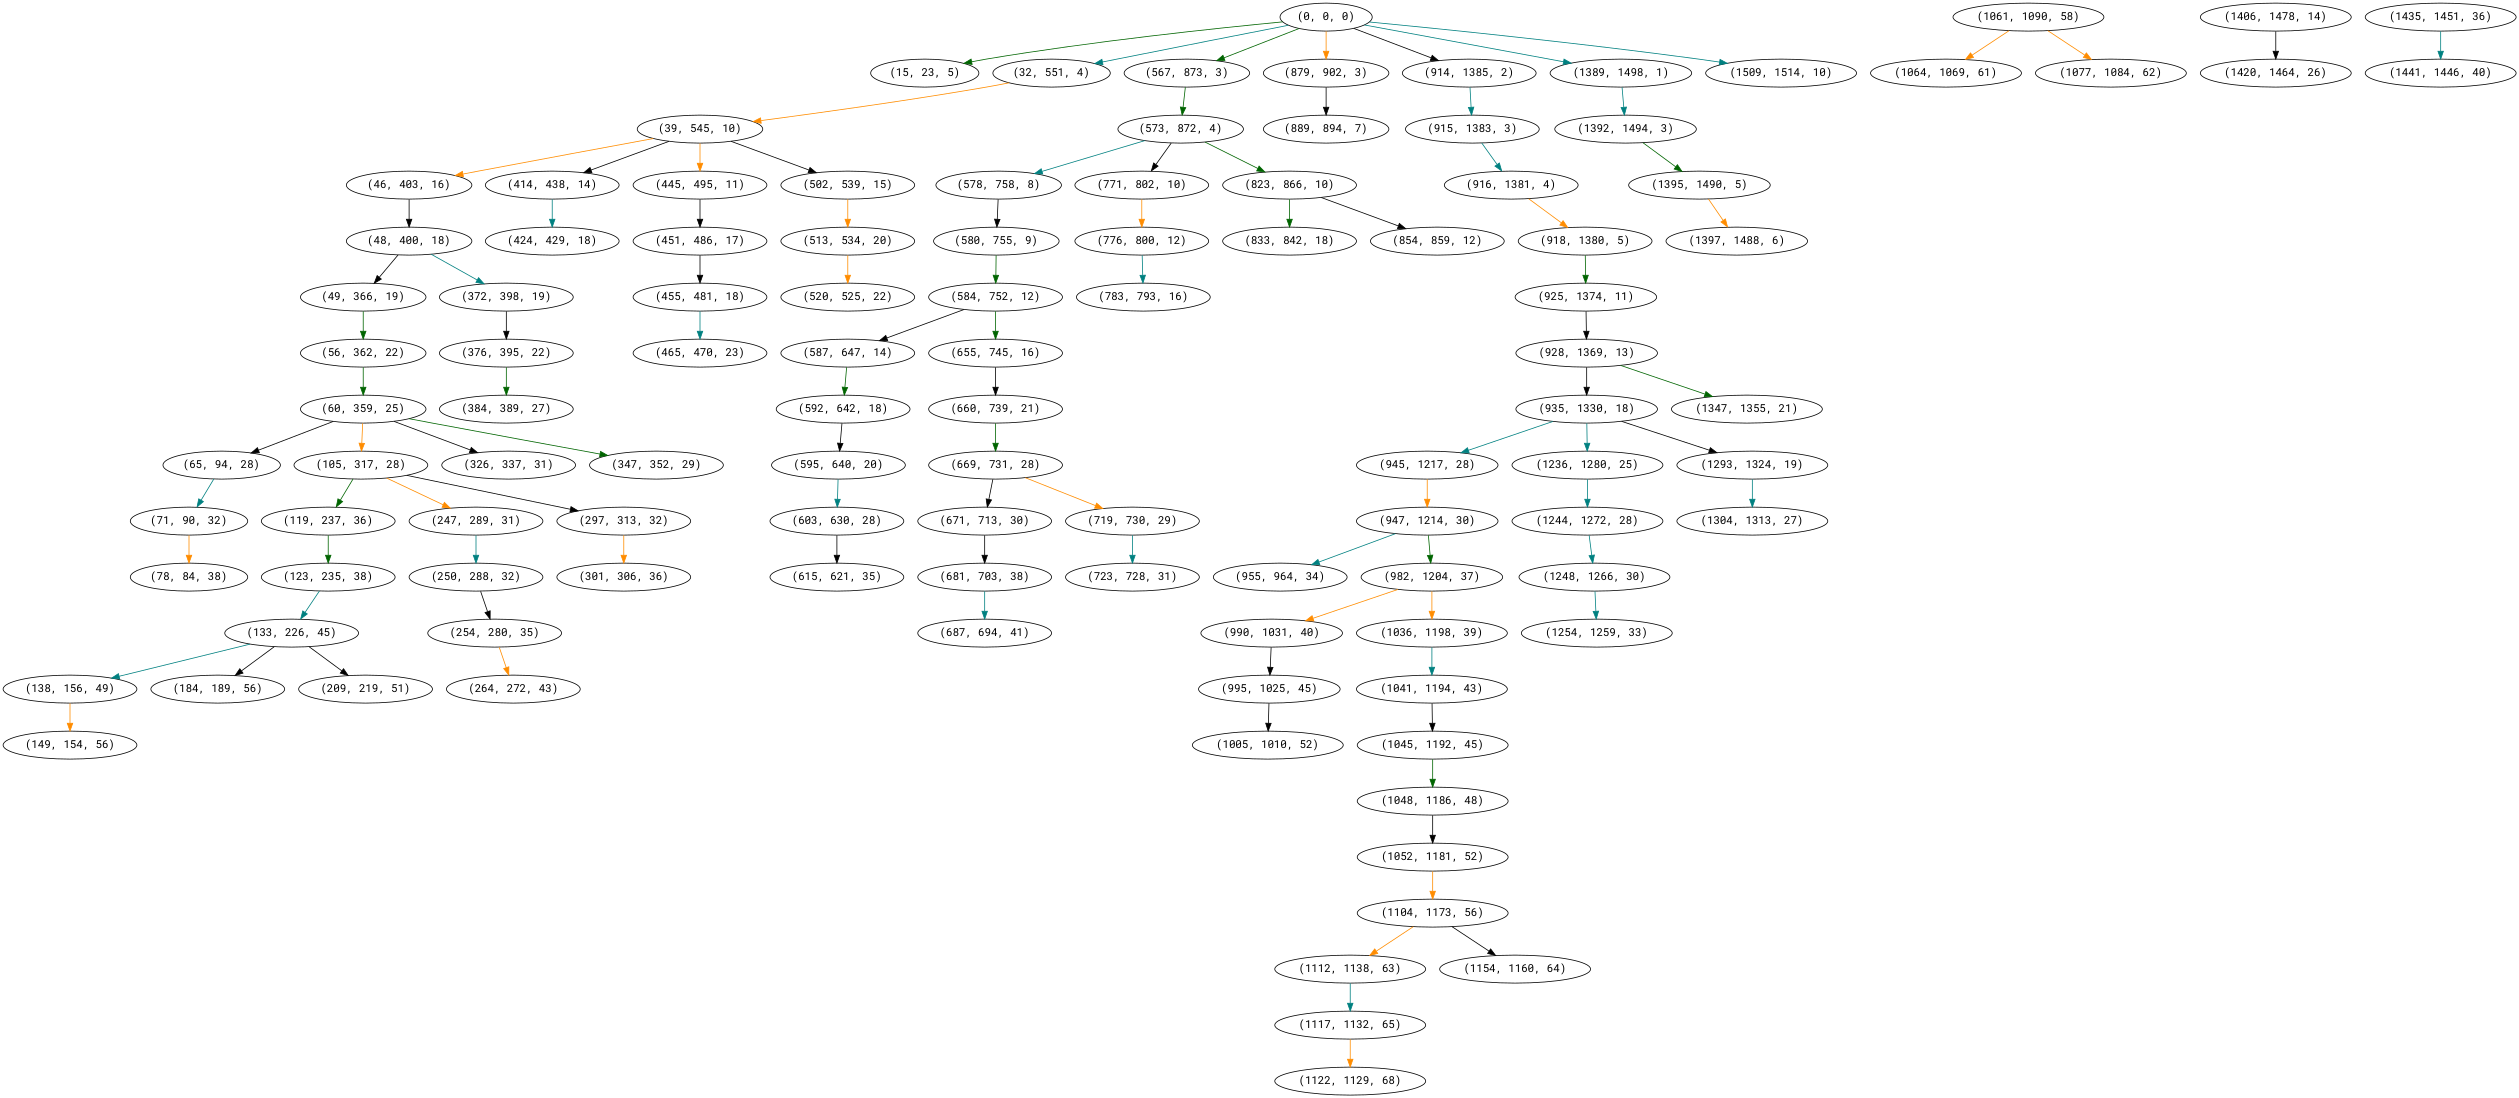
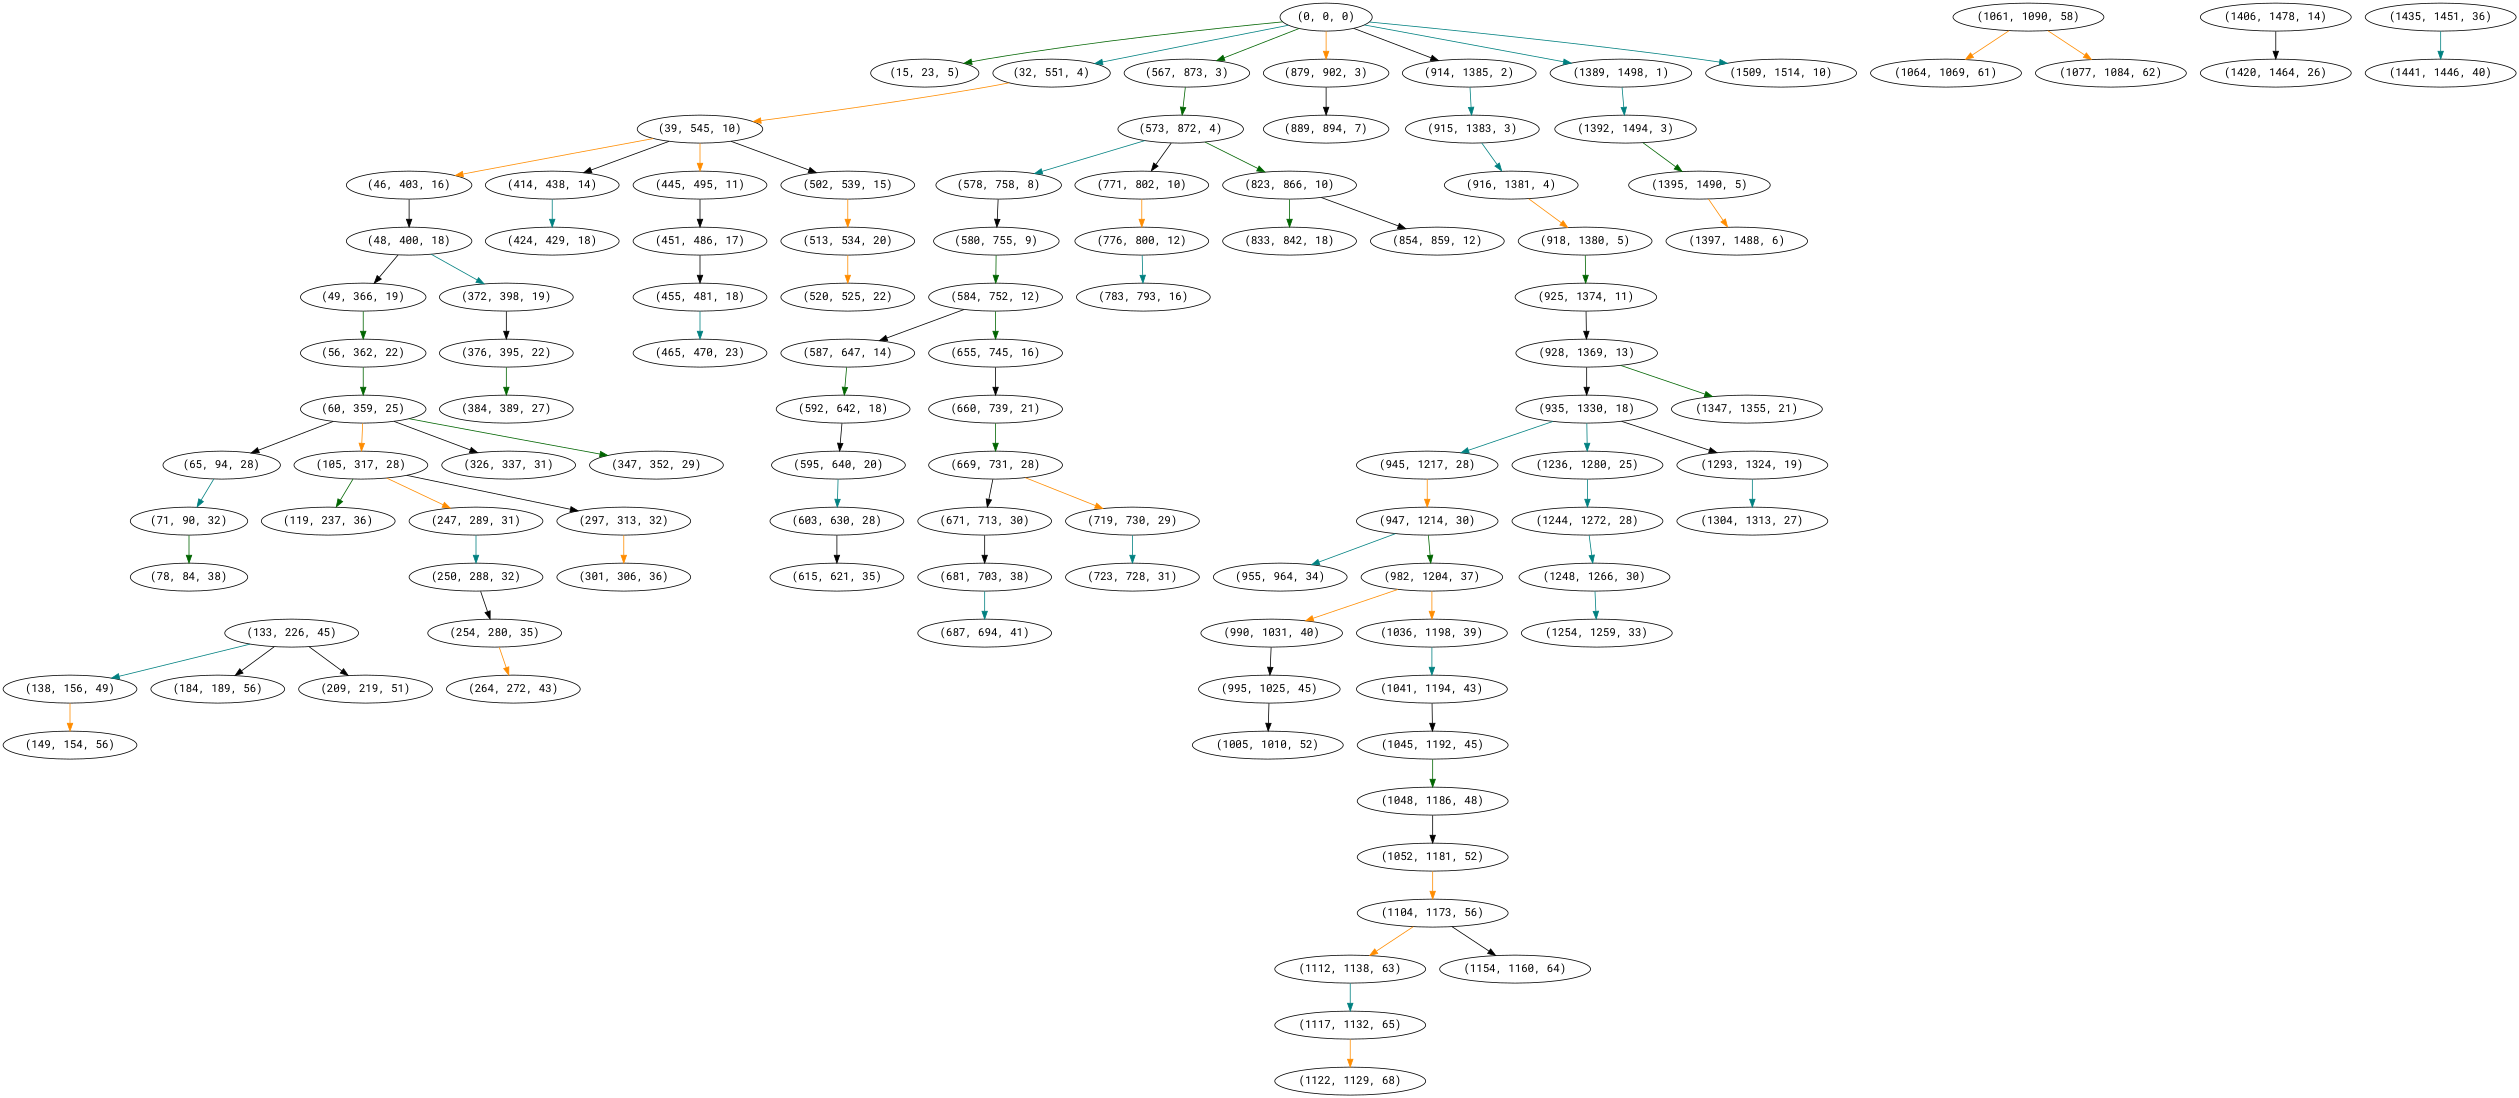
edge "(71, 90, 32)" -> "(78, 84, 38)": color darkorange -> darkgreen
node "(123, 235, 38)": removed
